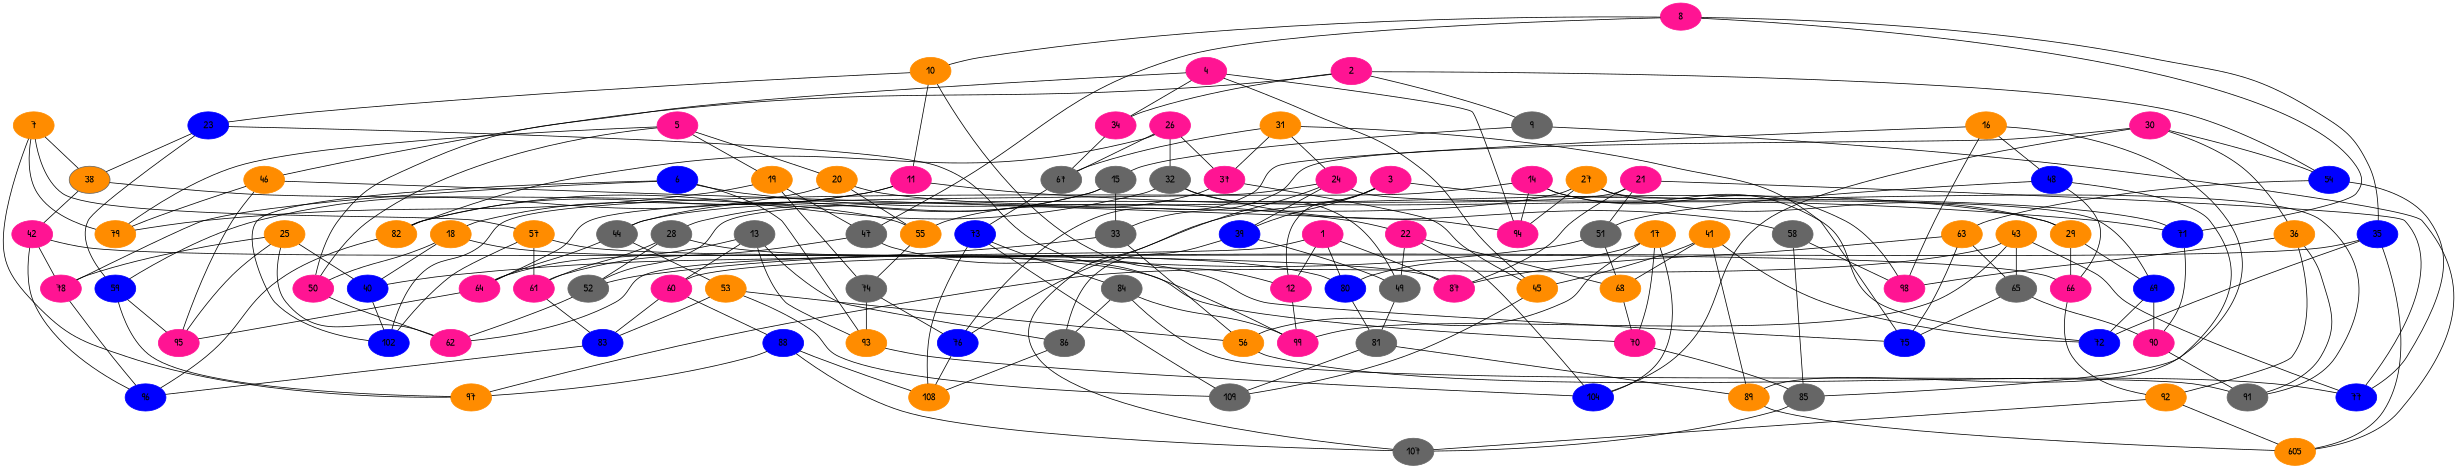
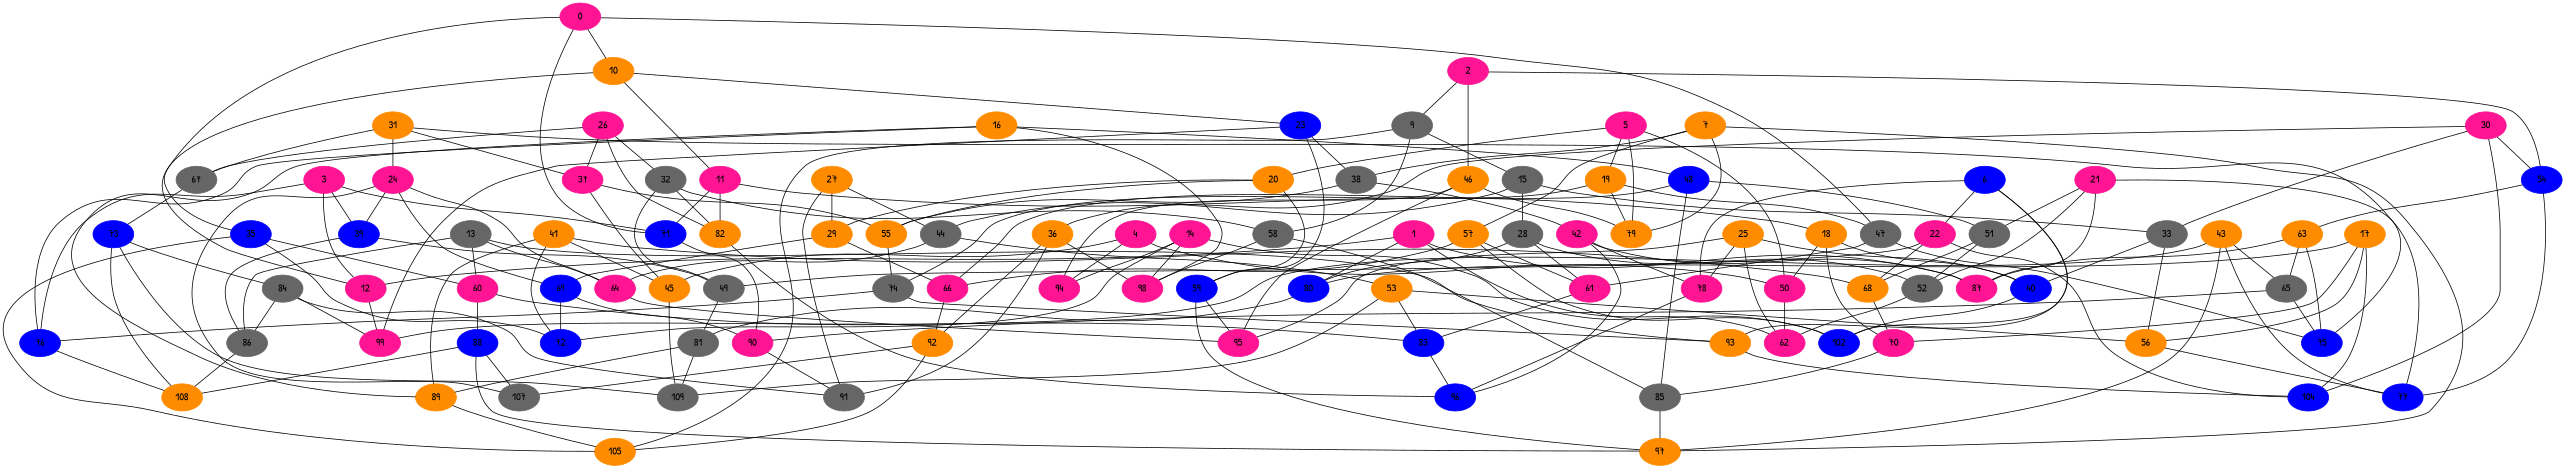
node "8": label "8" -> "0"
node "34": removed
node "38": fillcolor darkorange -> gray40
edge "9" -- "58": added
edge "27" -- "94": removed
edge "85" -- "107": now "85" -- "97"
node "605": label "605" -> "105"
